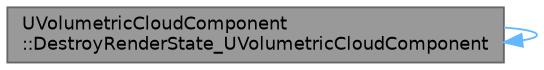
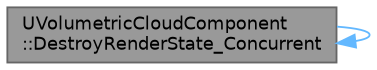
node "UVolumetricCloudComponent ::DestroyRenderState_UVolumetricCloudComponent": label "UVolumetricCloudComponent ::DestroyRenderState_UVolumetricCloudComponent" -> "UVolumetricCloudComponent ::DestroyRenderState_Concurrent"
